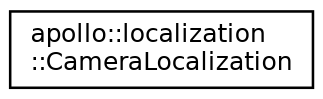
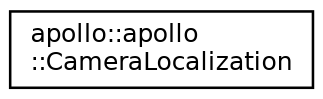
node "apollo::localization ::CameraLocalization": label "apollo::localization ::CameraLocalization" -> "apollo::apollo ::CameraLocalization"
